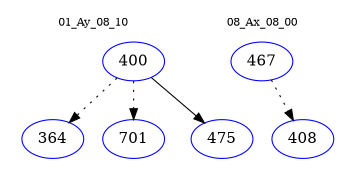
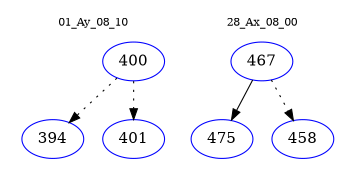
cluster "08_Ax_08_00": label "08_Ax_08_00" -> "28_Ax_08_00"
edge "400" -> "475": now "467" -> "475"
node "364": label "364" -> "394"
node "701": label "701" -> "401"
node "408": label "408" -> "458"
